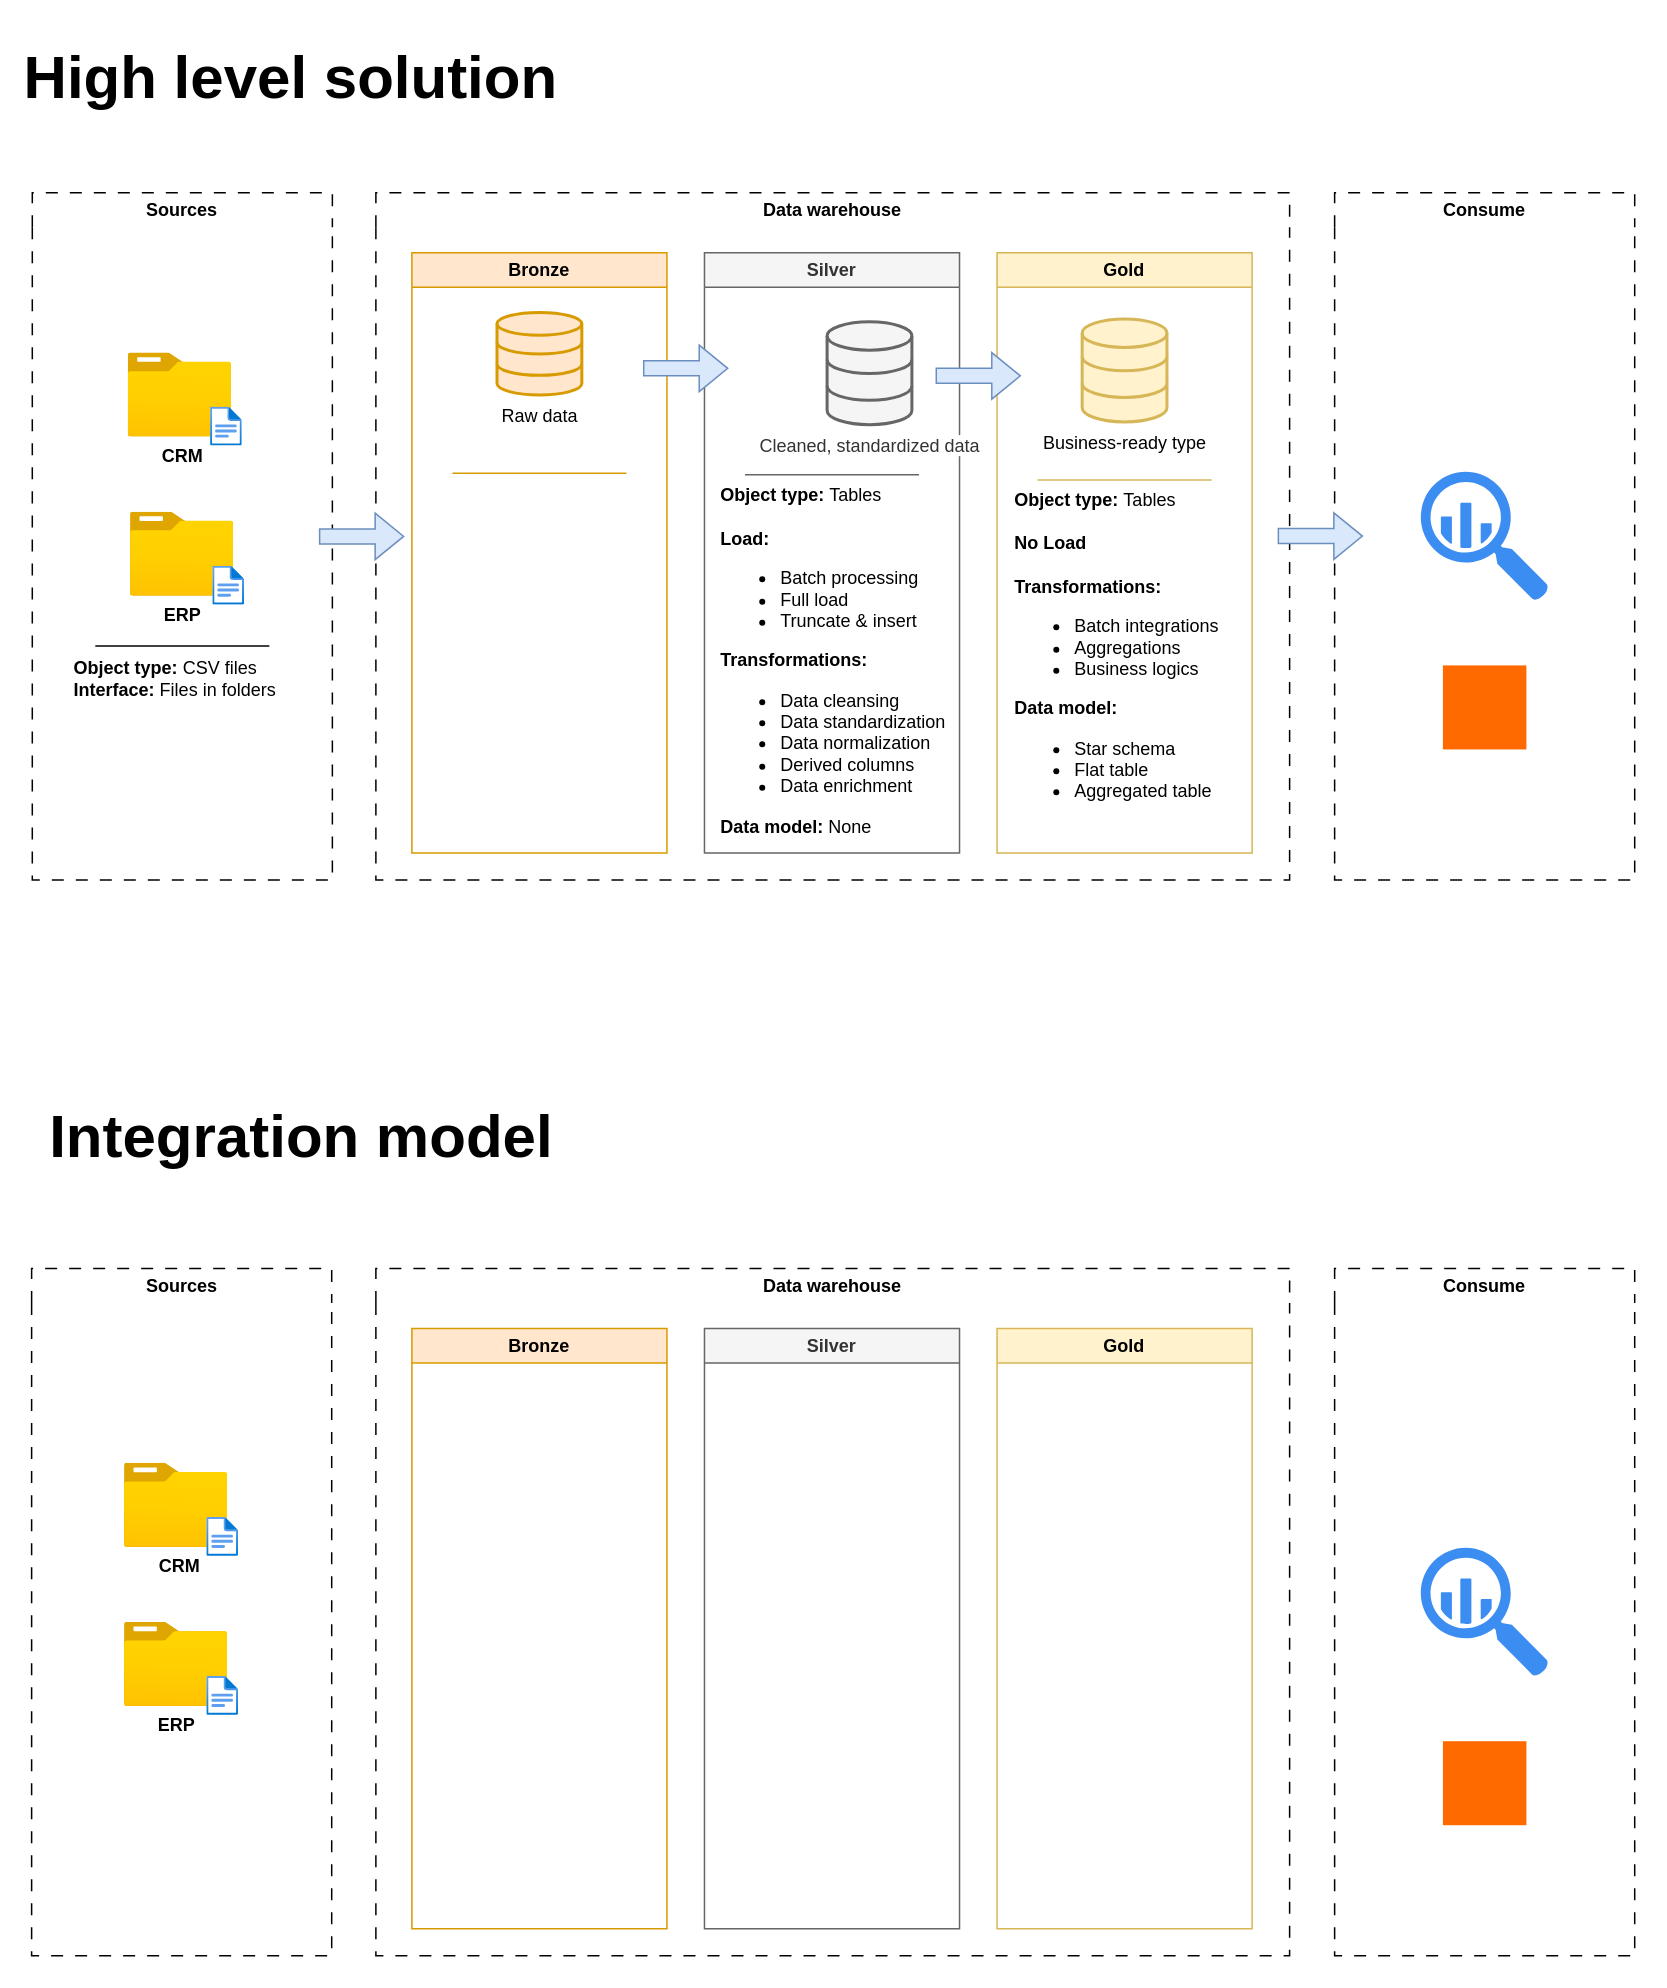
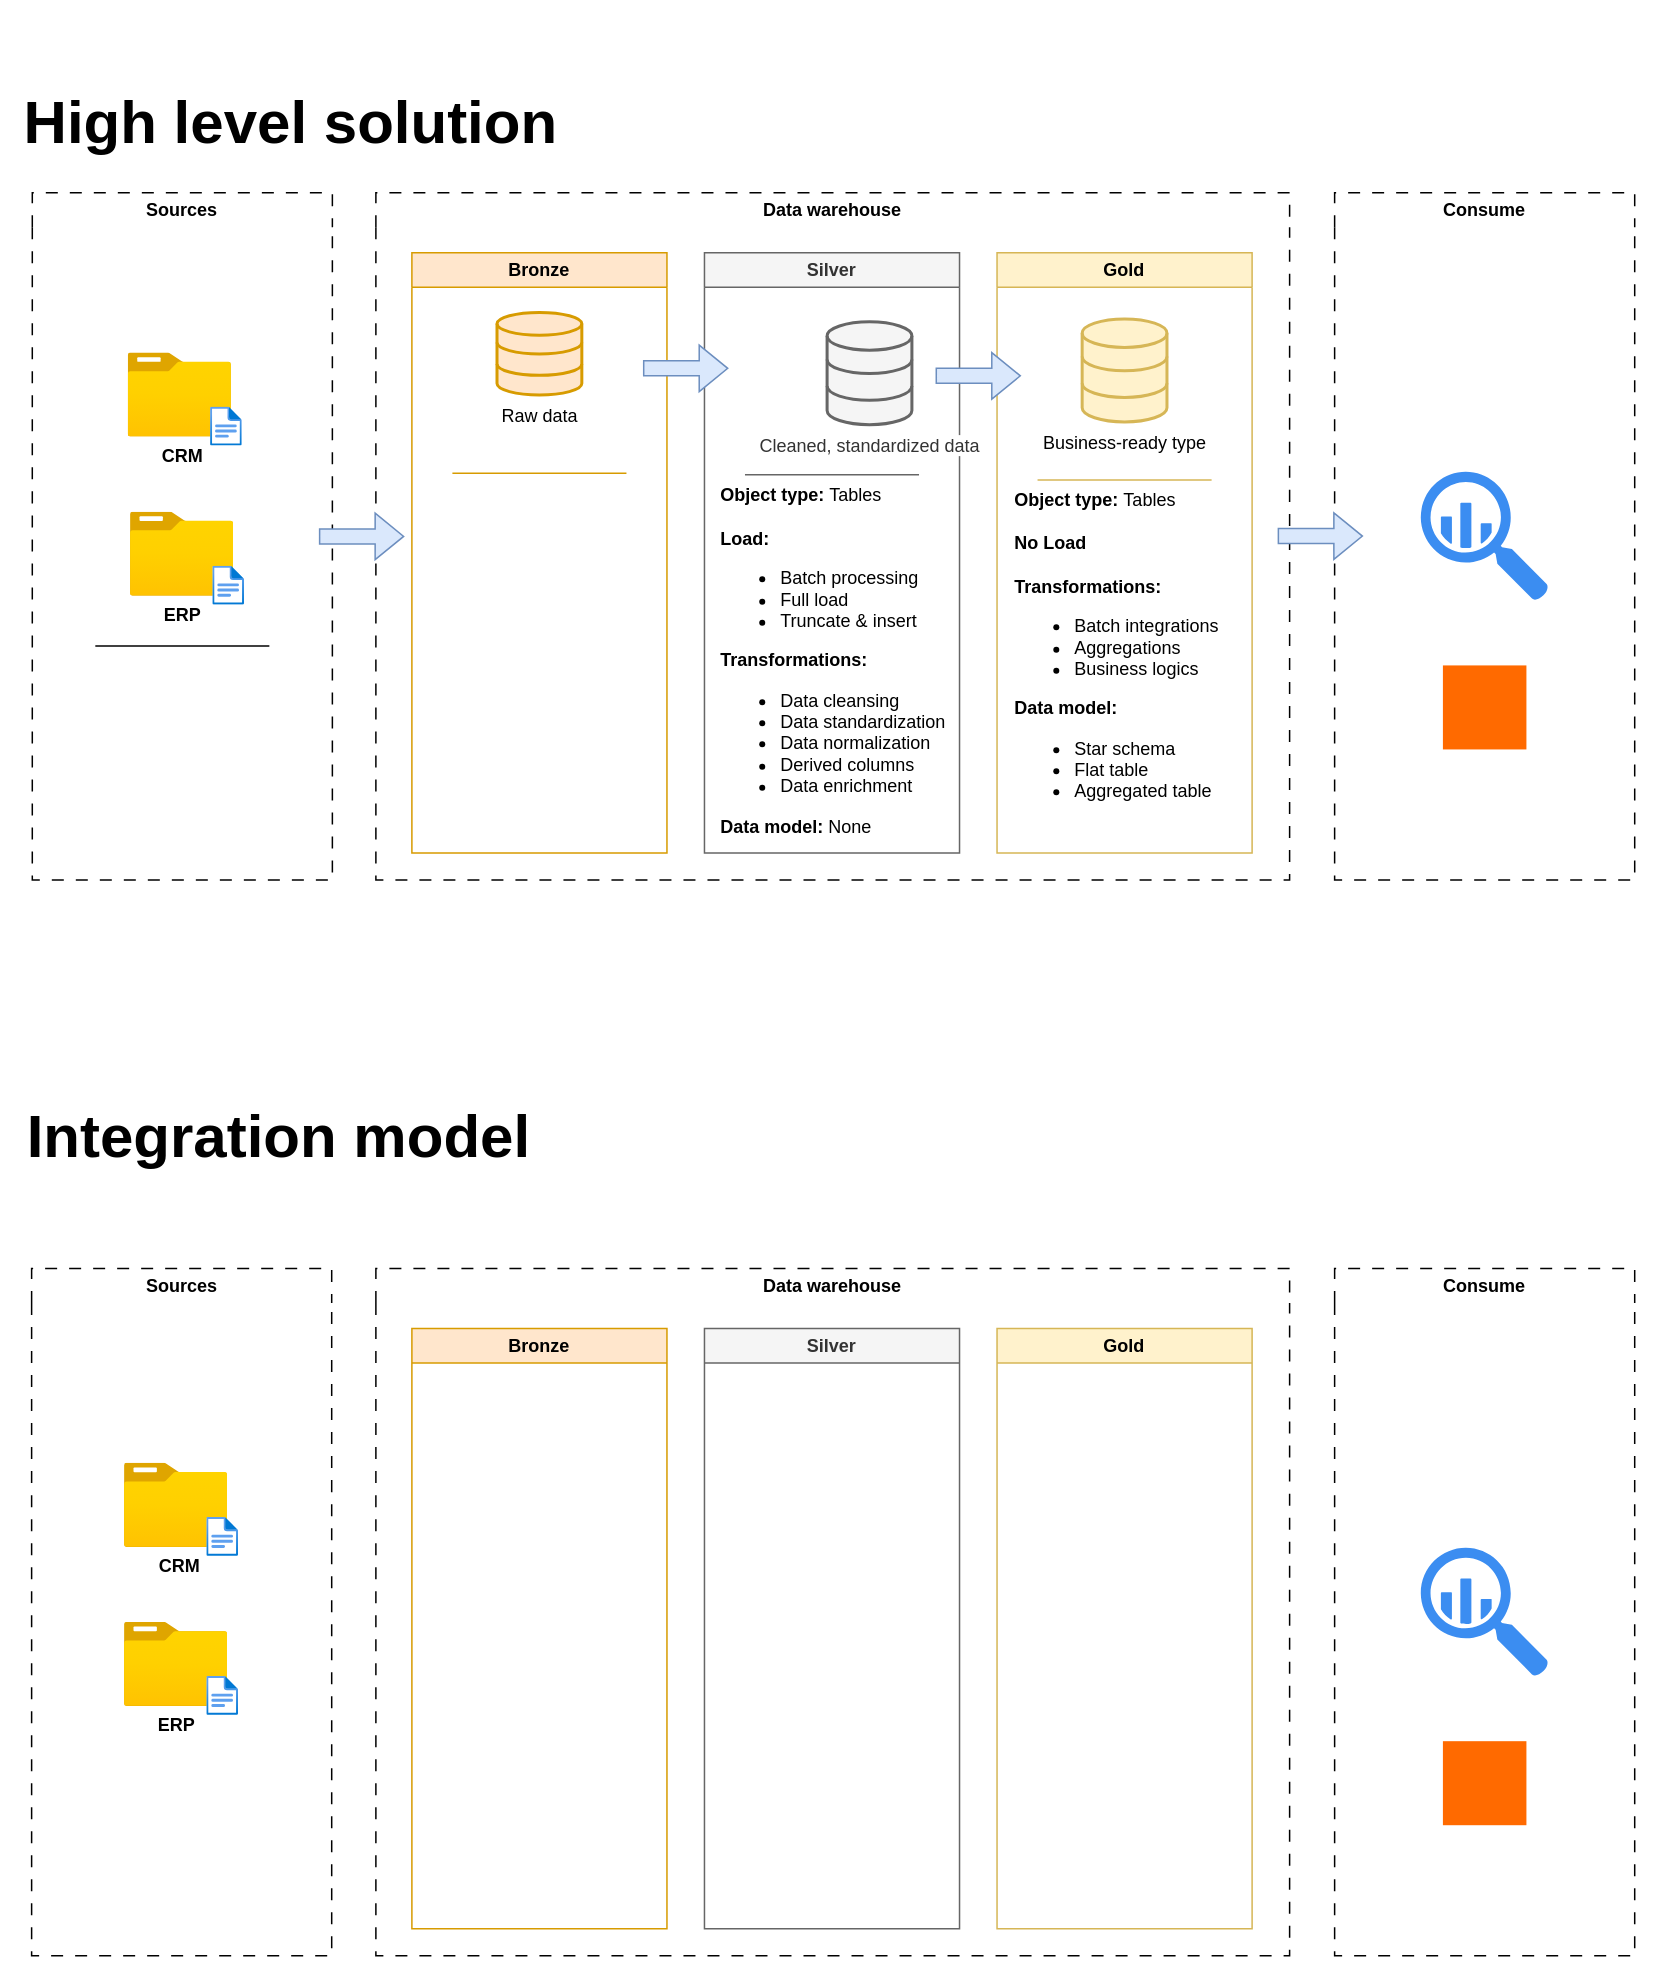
node "High level solution": moved (290, 76) -> (290, 121)
node "Object type: CSV files Interface: Files in folders": removed
node "Integration model": moved (300, 1135) -> (278, 1135)
